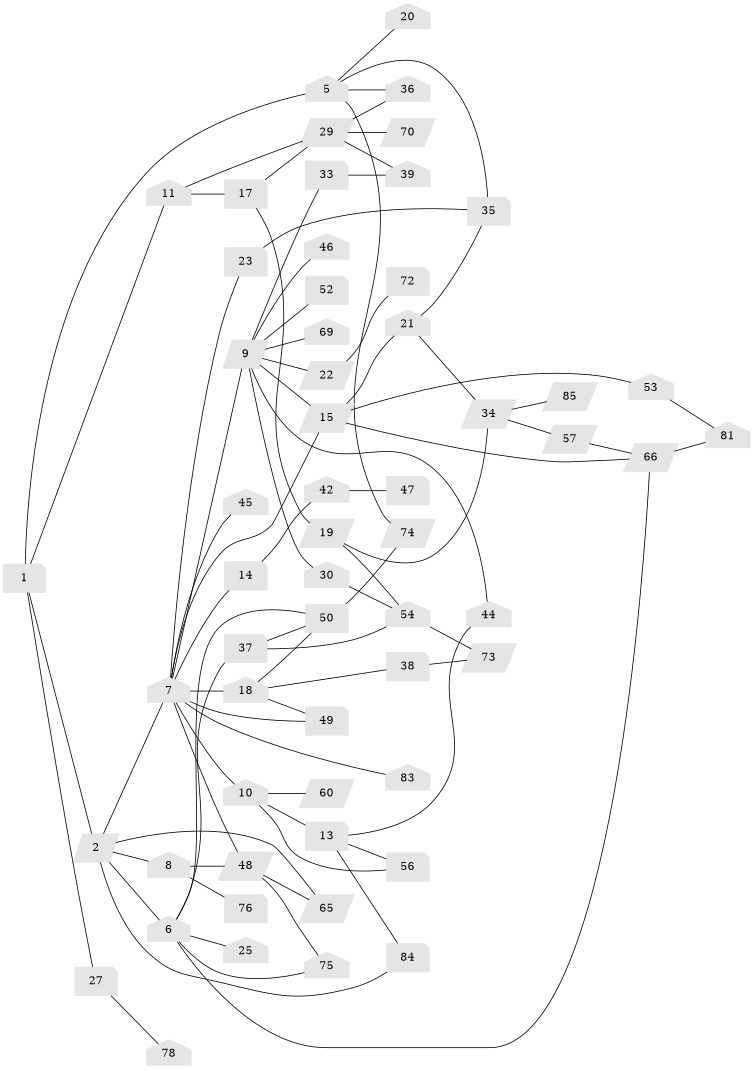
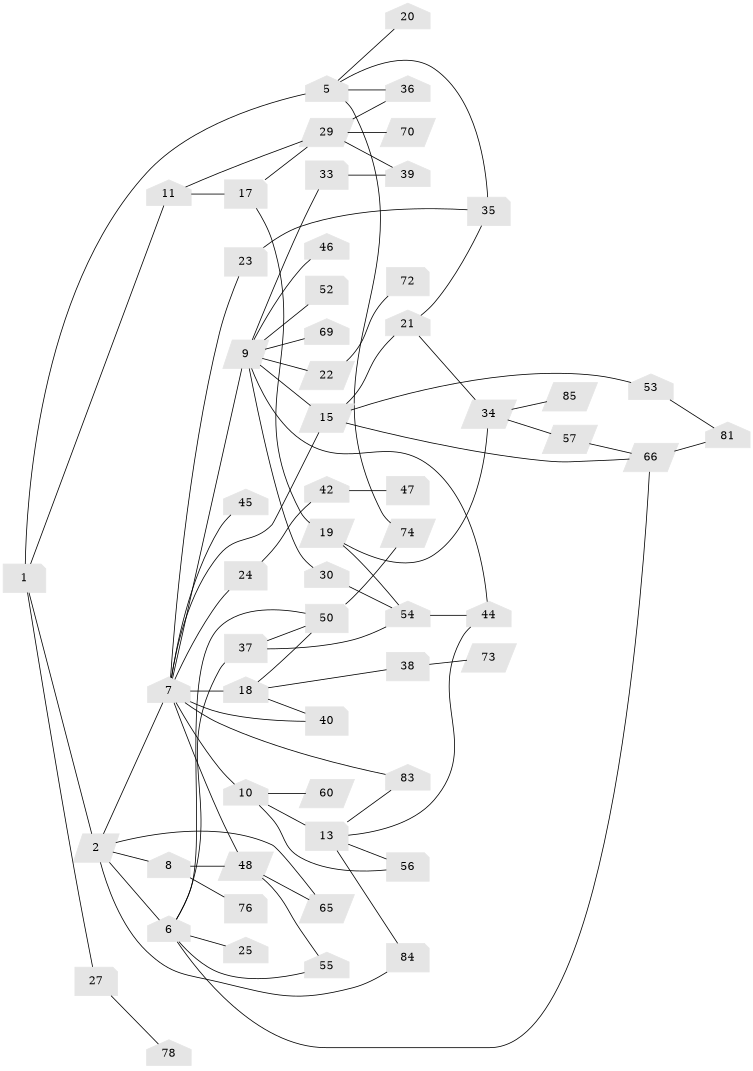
node "14": label "14" -> "24"
edge "54" -- "73": now "54" -- "44"
node "49": label "49" -> "40"
edge "83" -- "13": added
node "75": label "75" -> "55"
